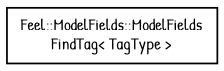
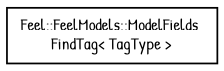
node "Feel::ModelFields::ModelFields FindTag< TagType >": label "Feel::ModelFields::ModelFields FindTag< TagType >" -> "Feel::FeelModels::ModelFields FindTag< TagType >"
